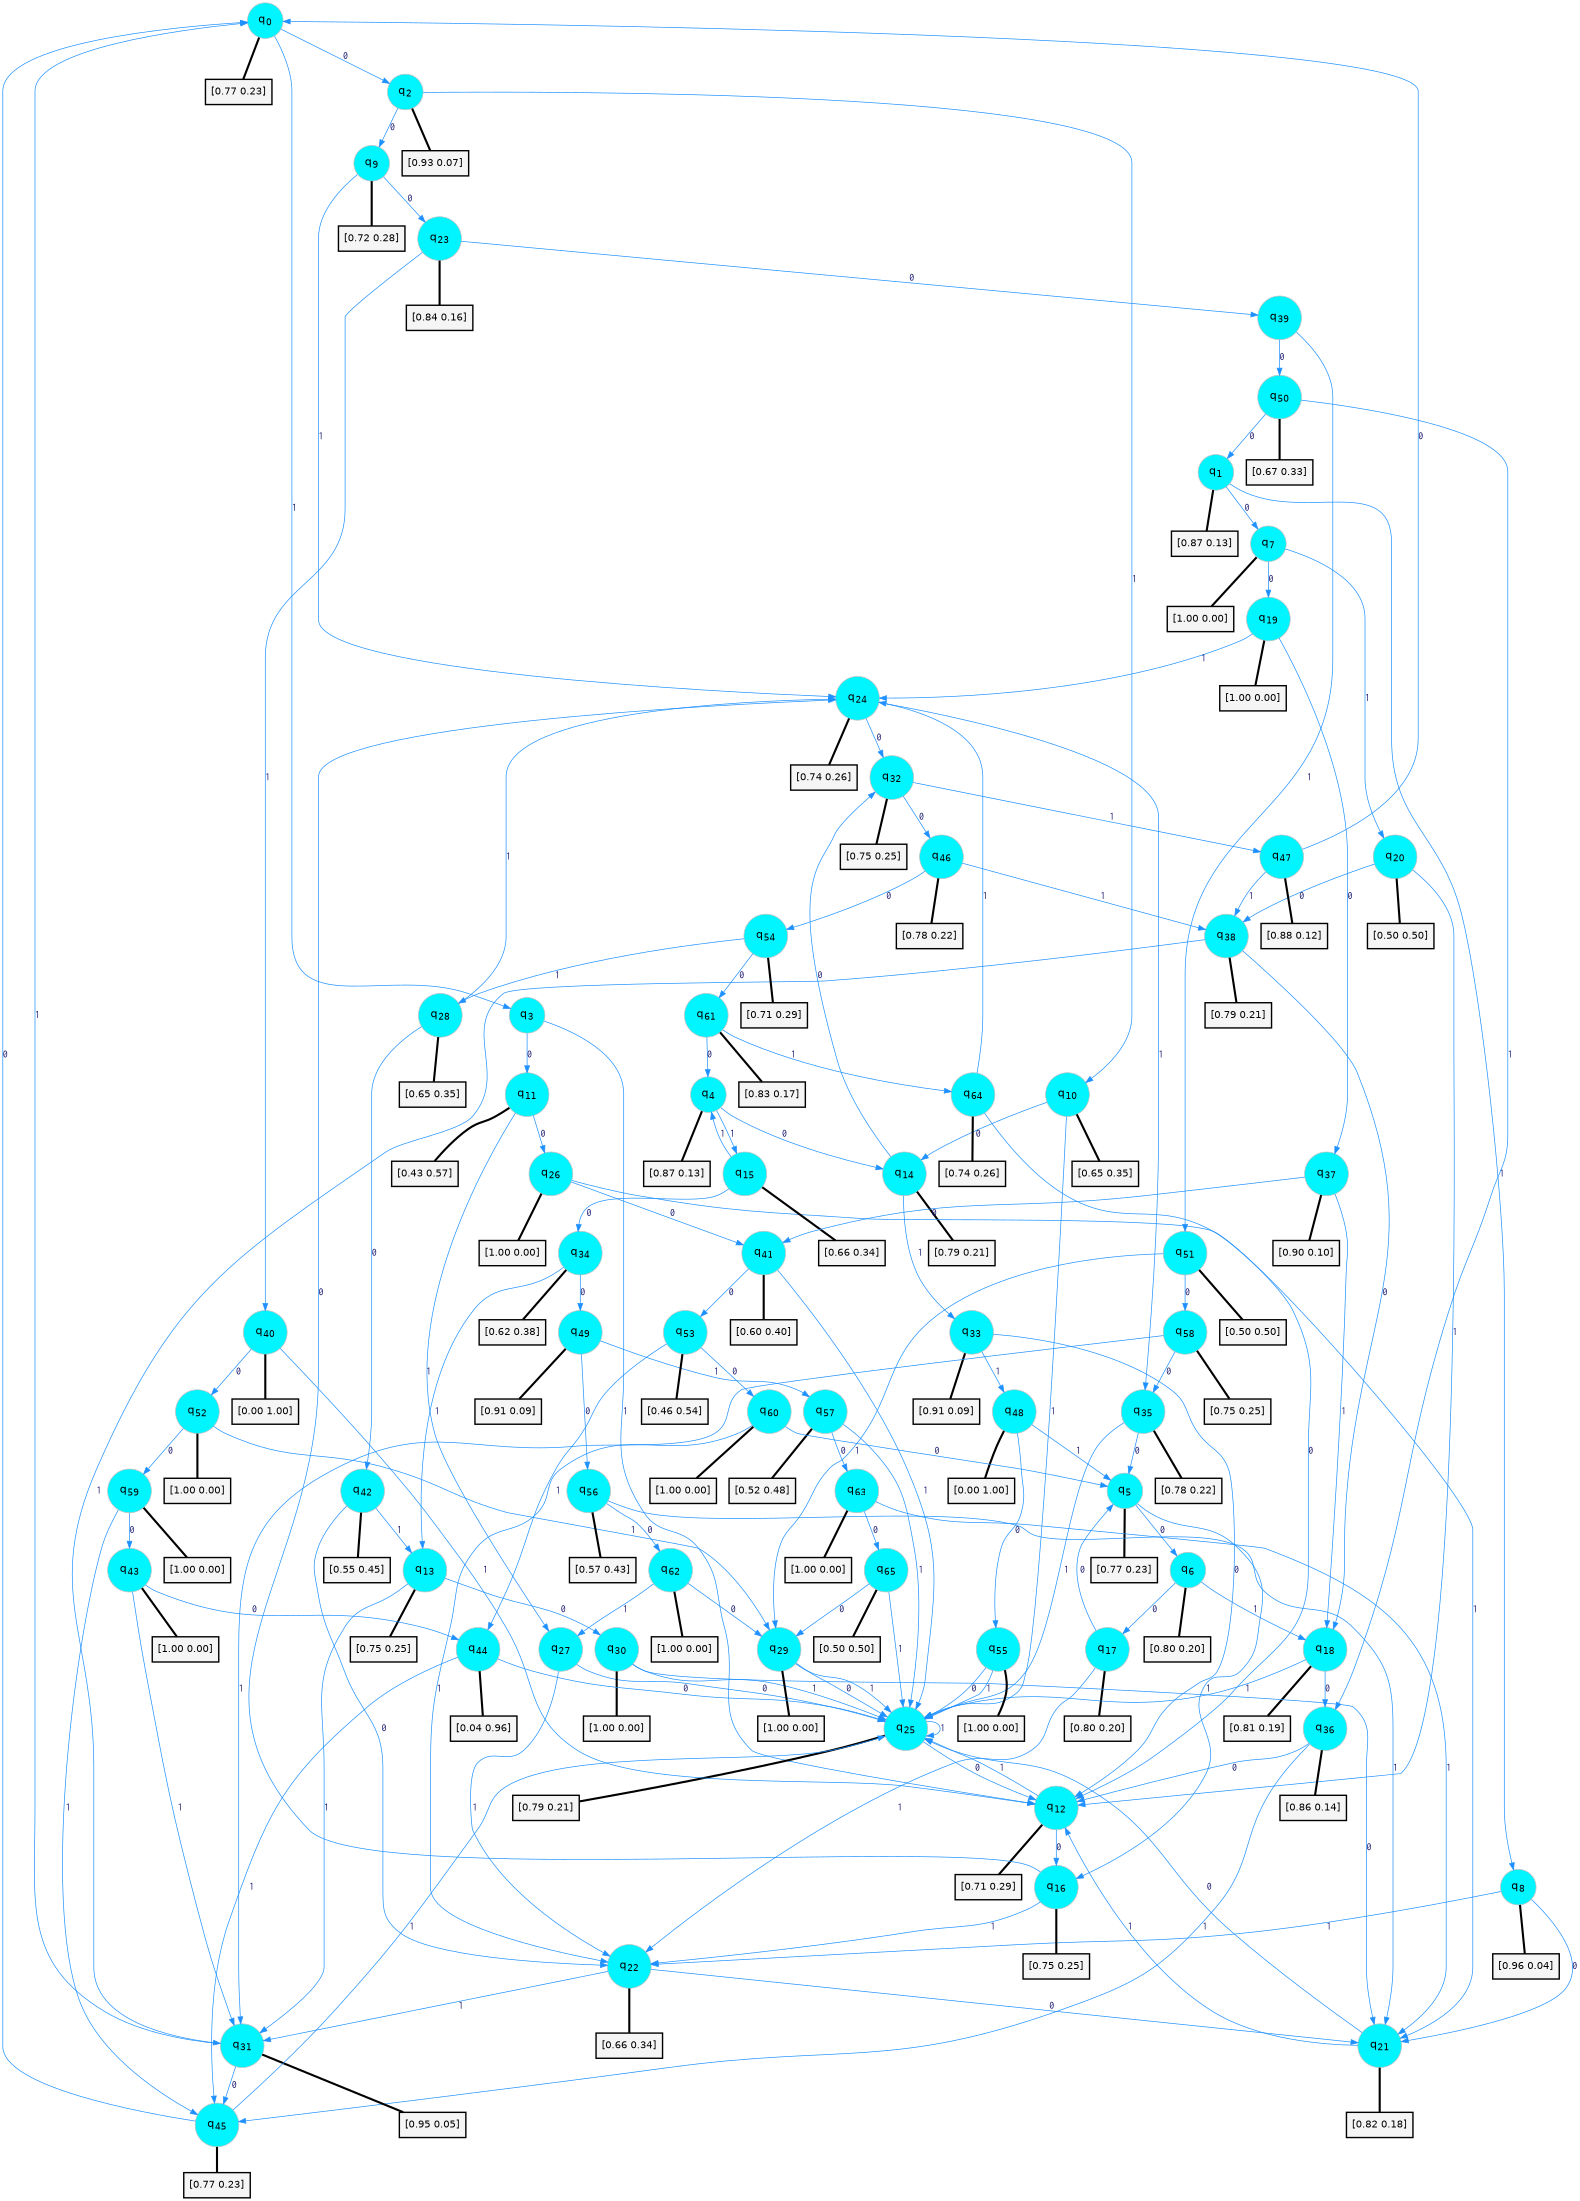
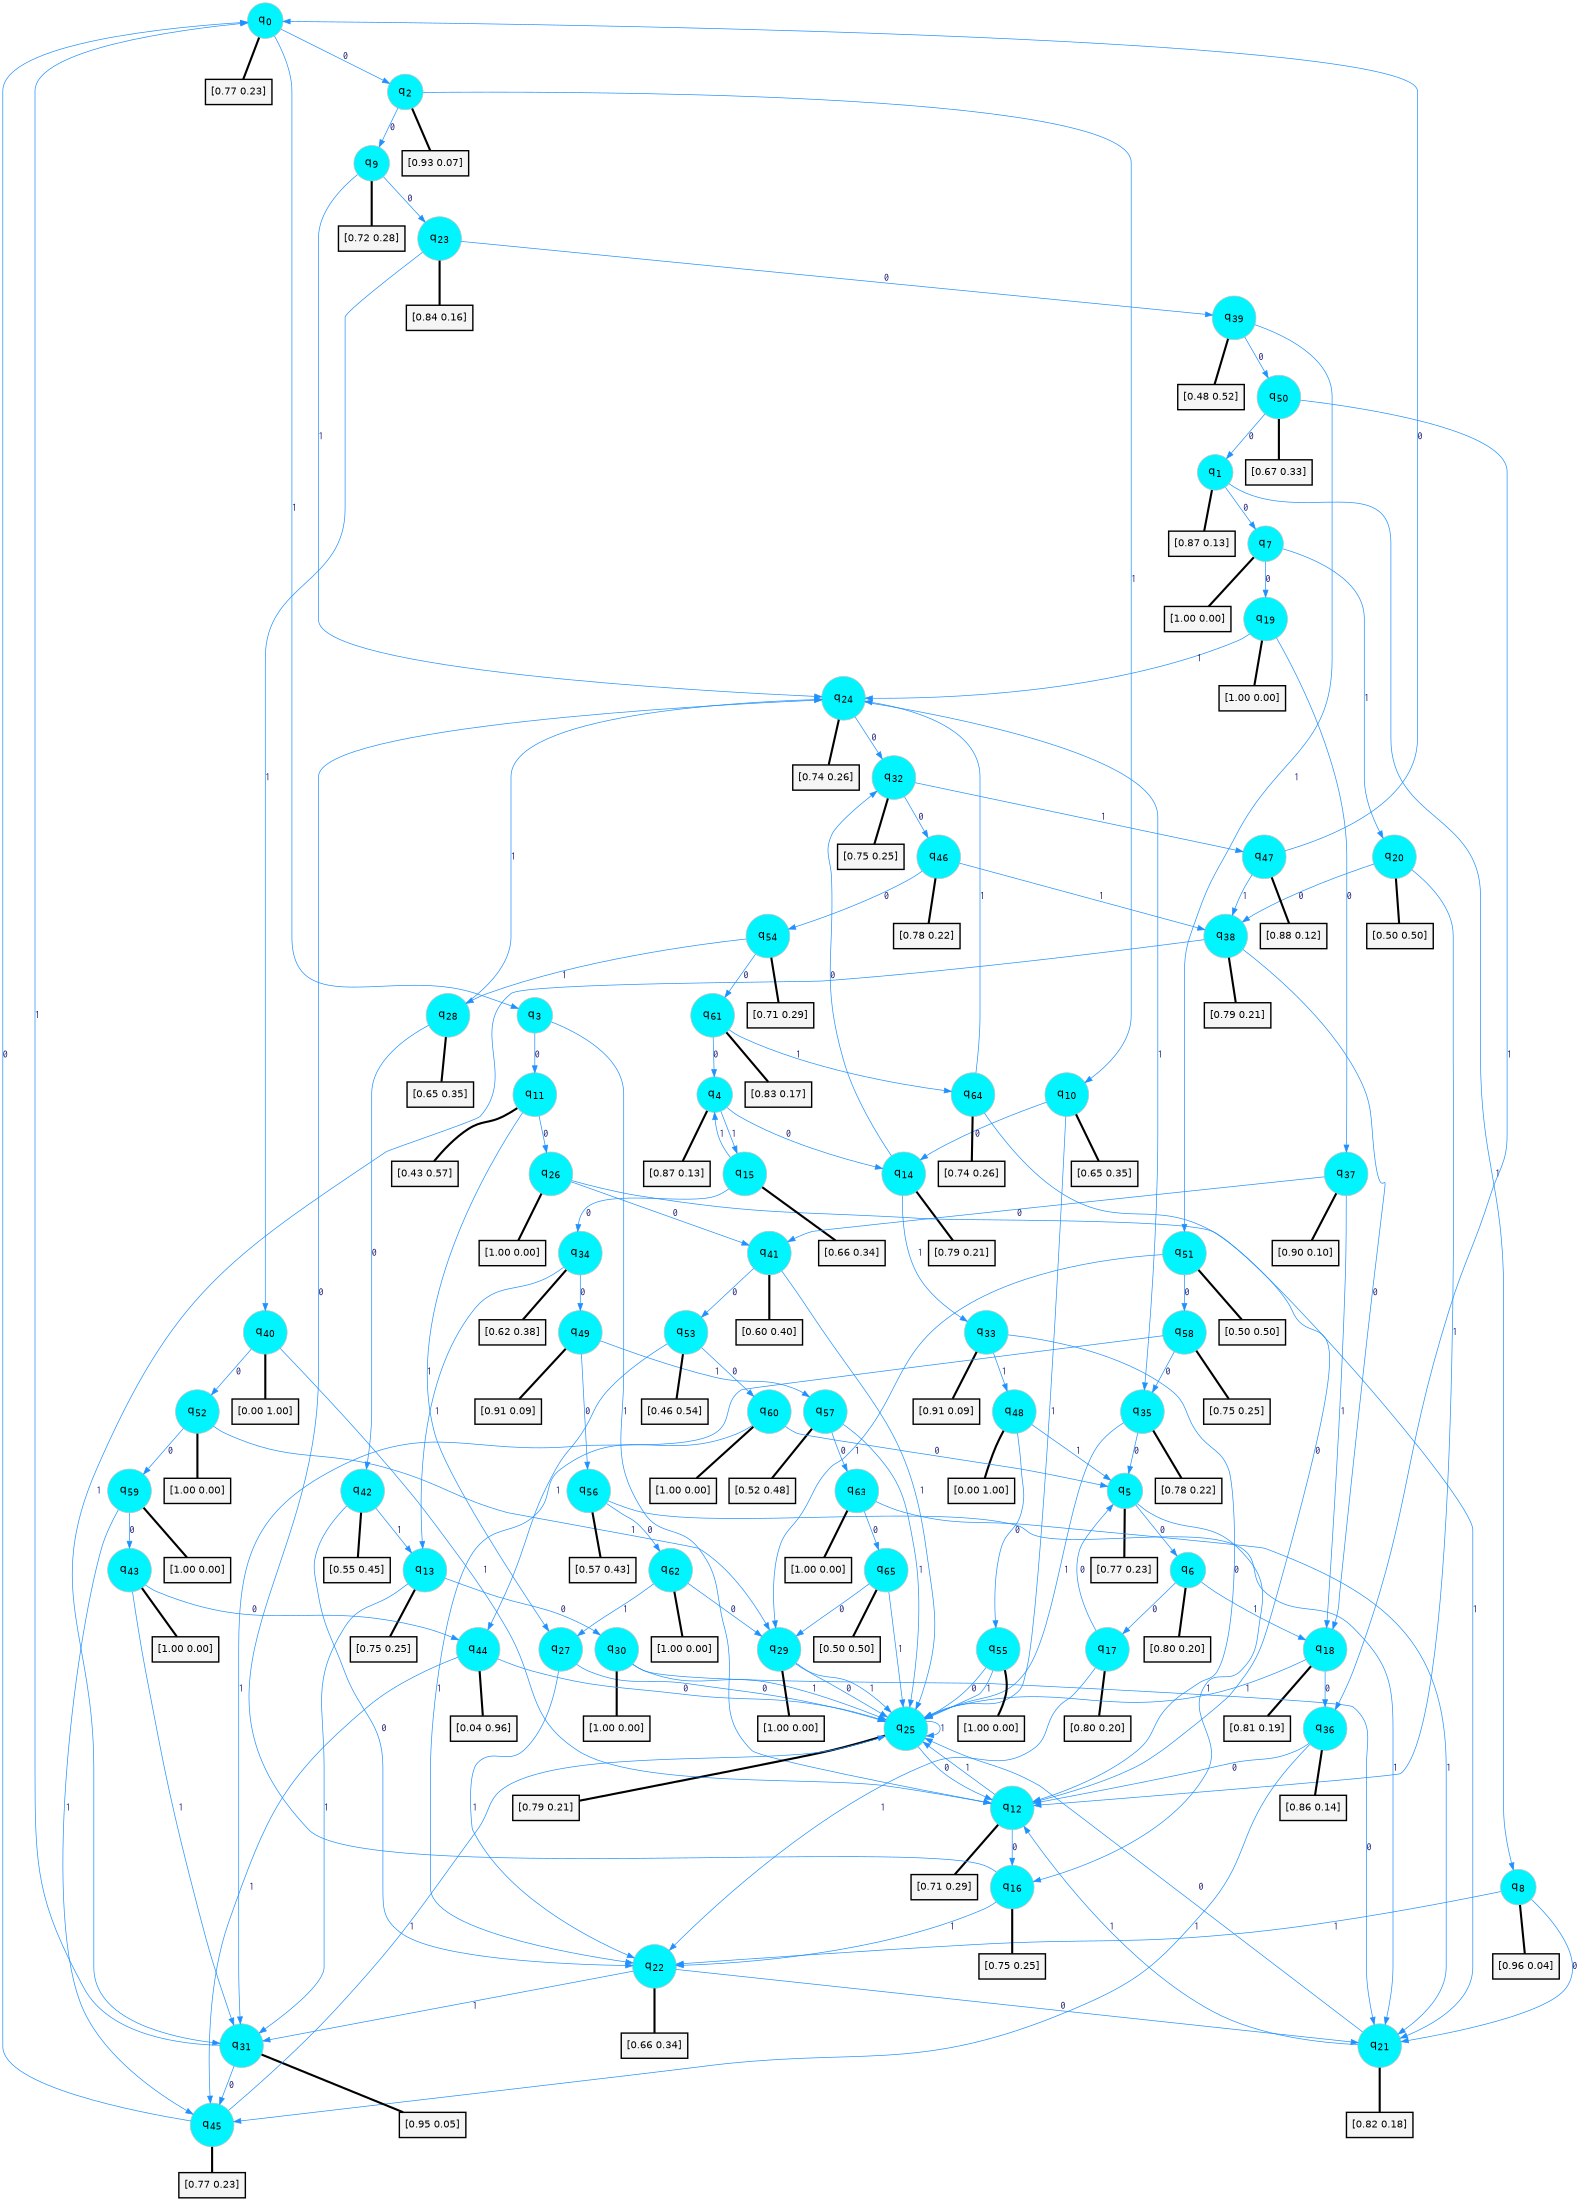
node "[0.48 0.52]": added
